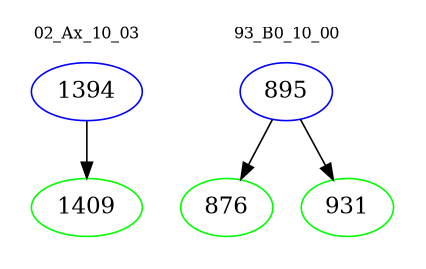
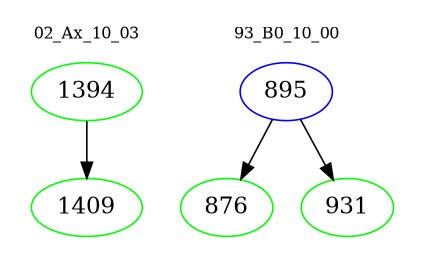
node "1394": color blue -> green
